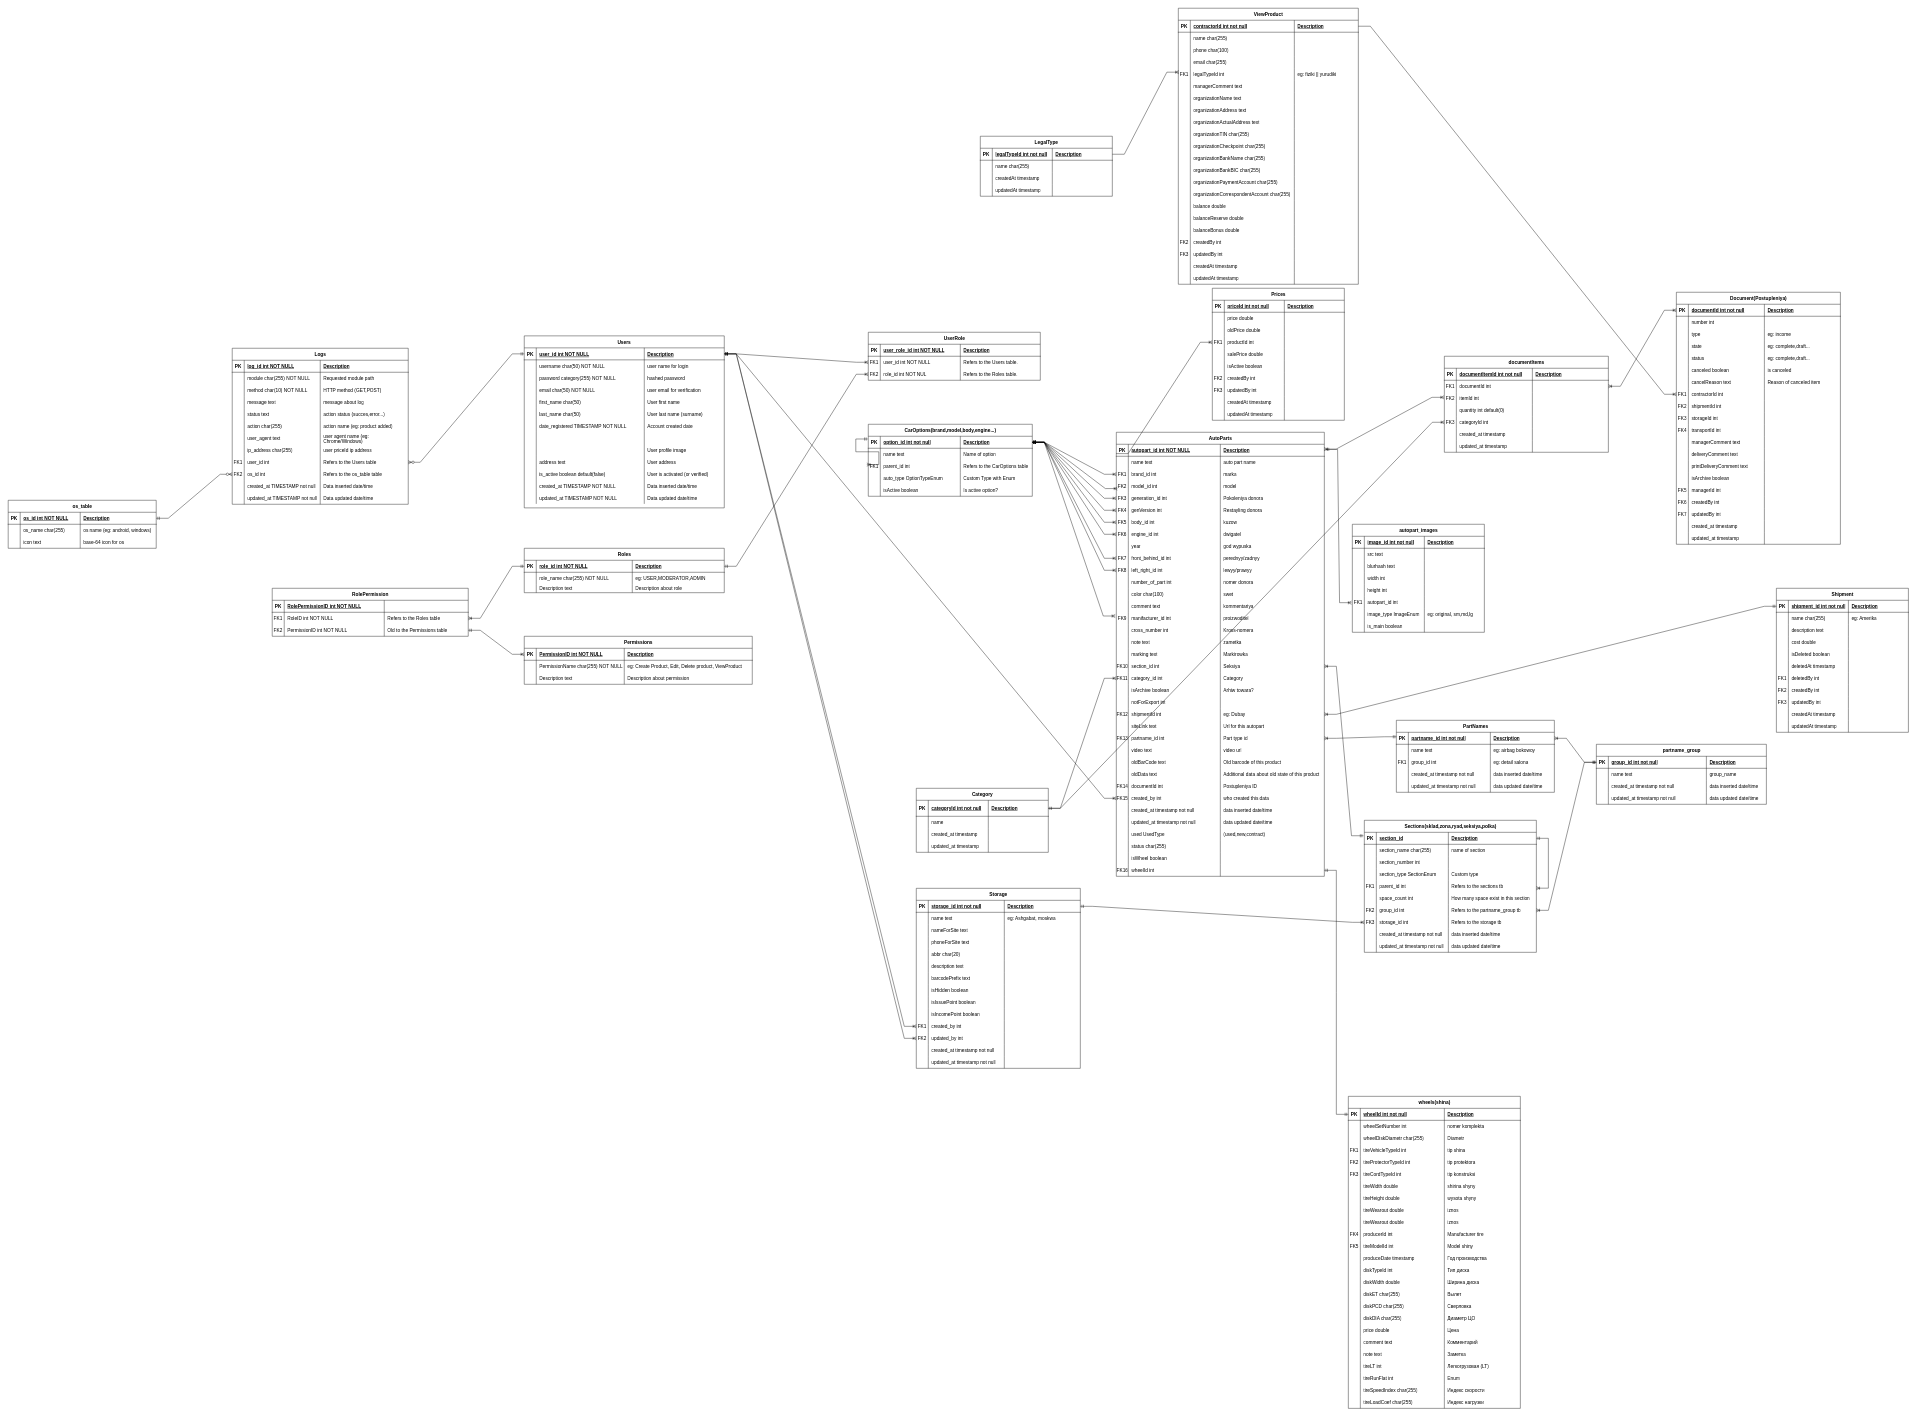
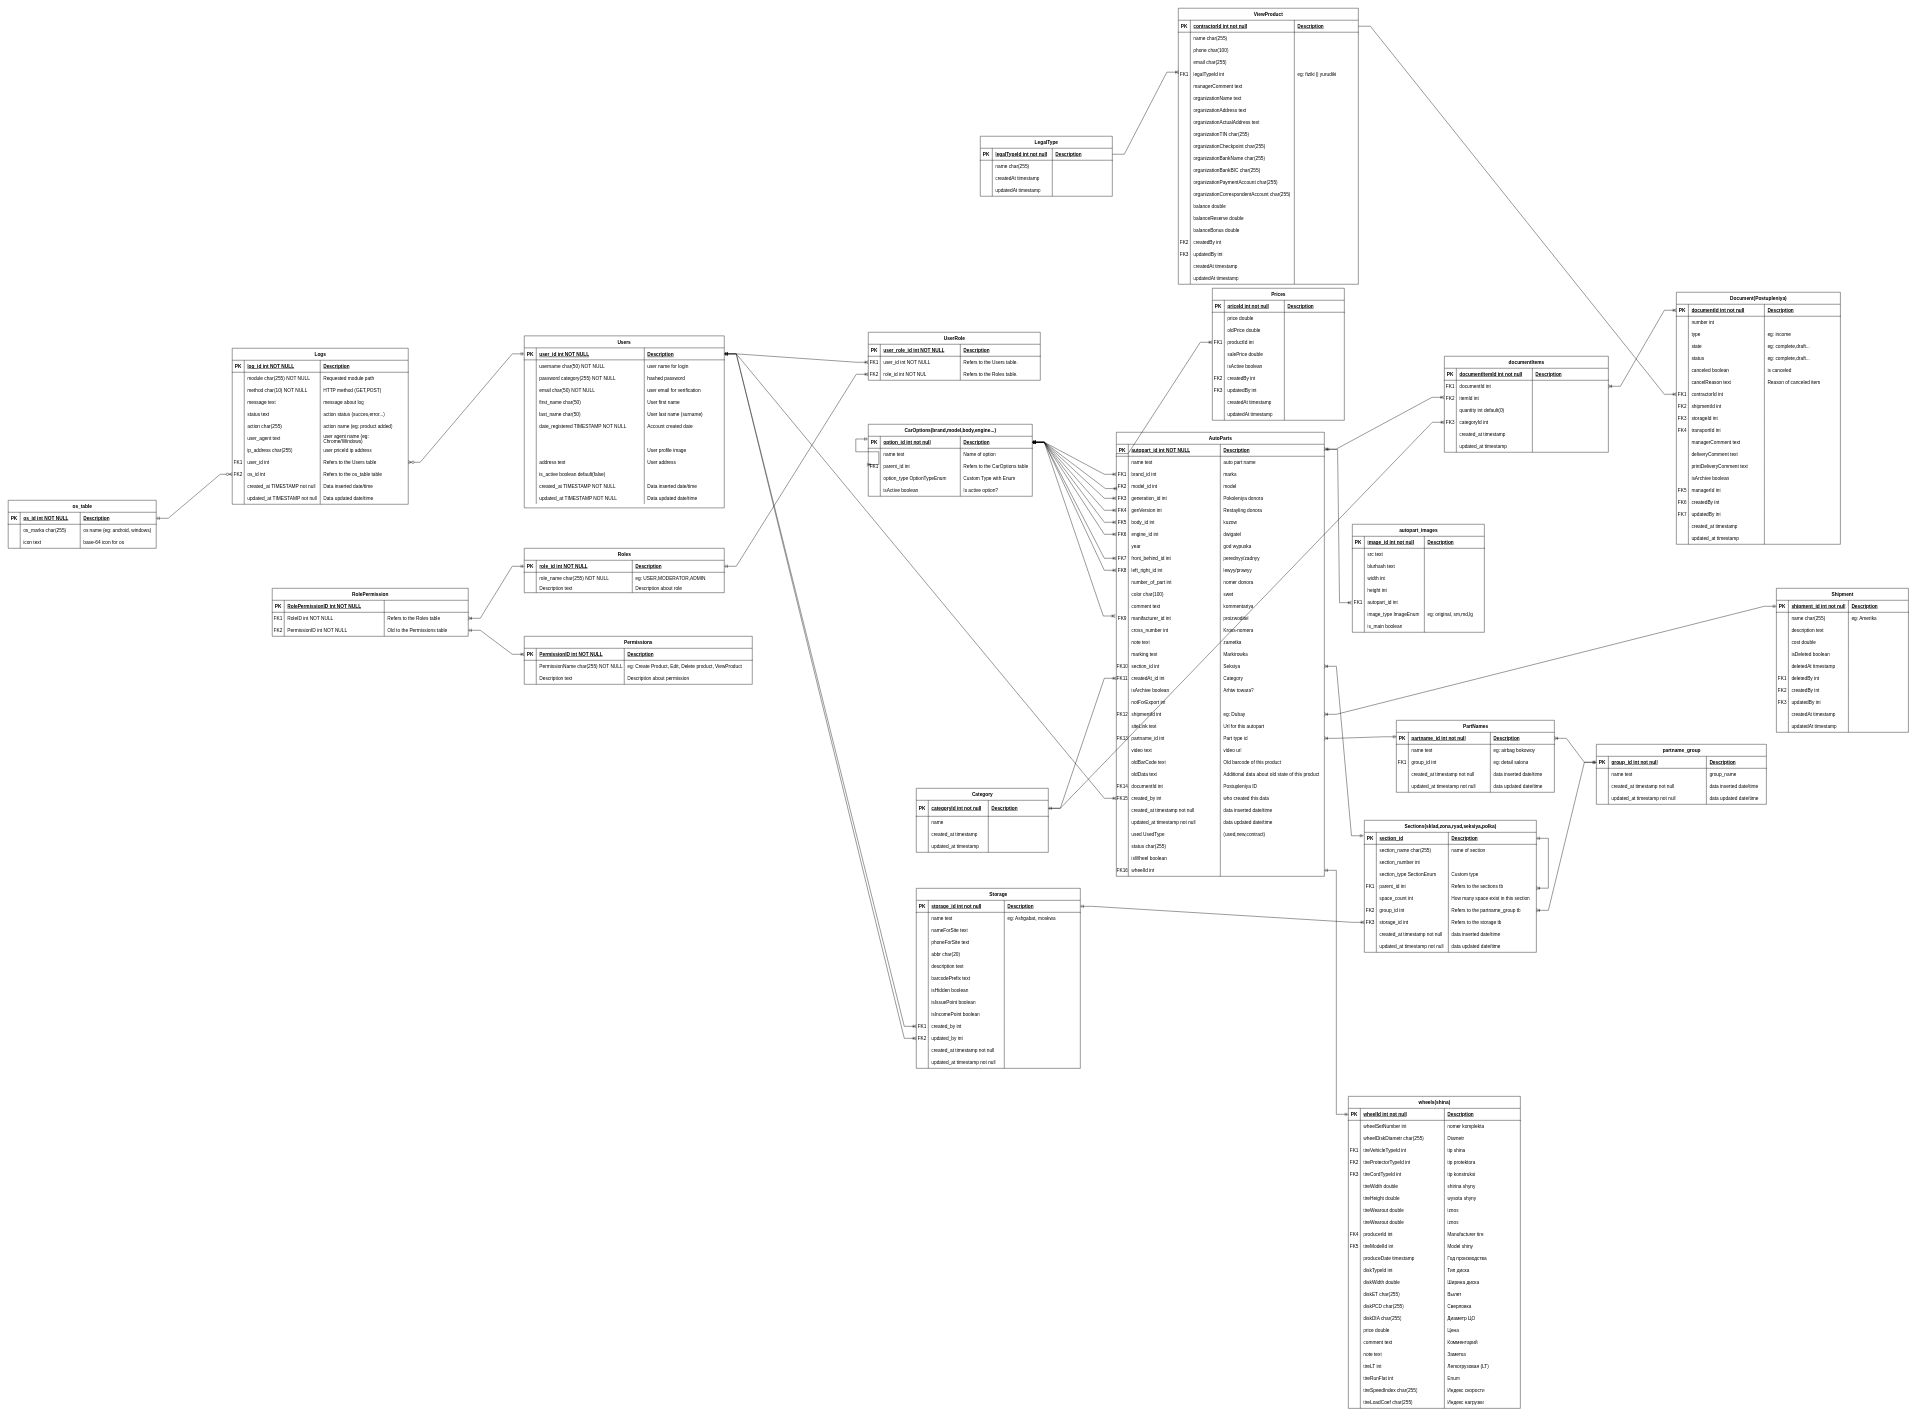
node "User is activated (or verified)": removed
node "auto_type OptionTypeEnum": label "auto_type OptionTypeEnum" -> "option_type OptionTypeEnum"
node "os_name char(255)": label "os_name char(255)" -> "os_marka char(255)"
node "category_id int": label "category_id int" -> "createdAt_id int"
